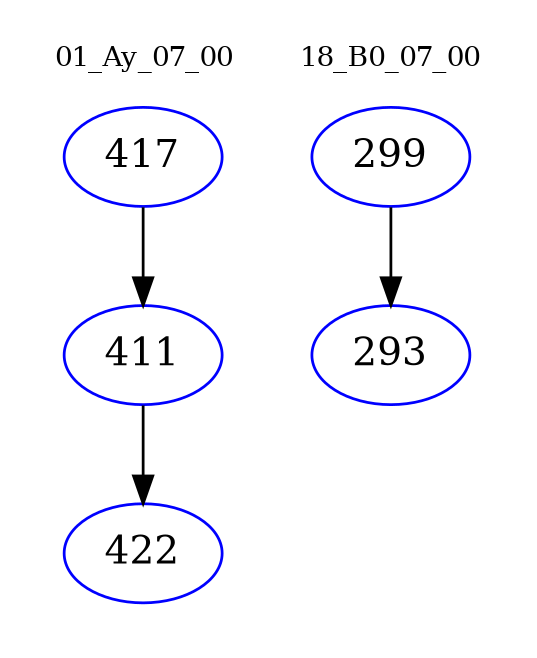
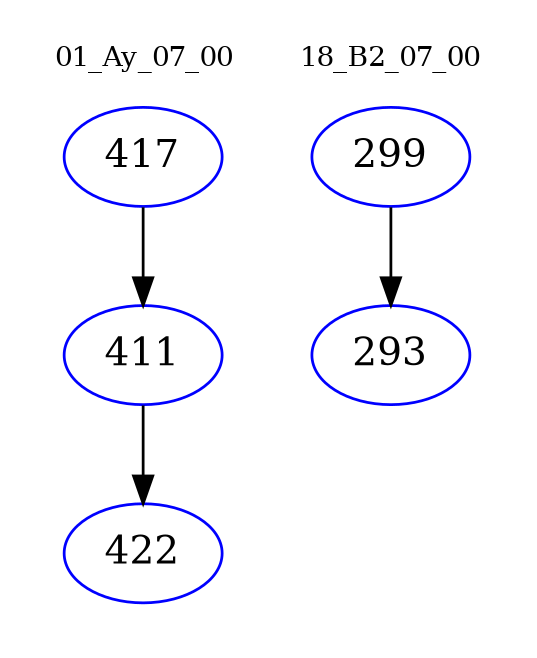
cluster "18_B0_07_00": label "18_B0_07_00" -> "18_B2_07_00"
